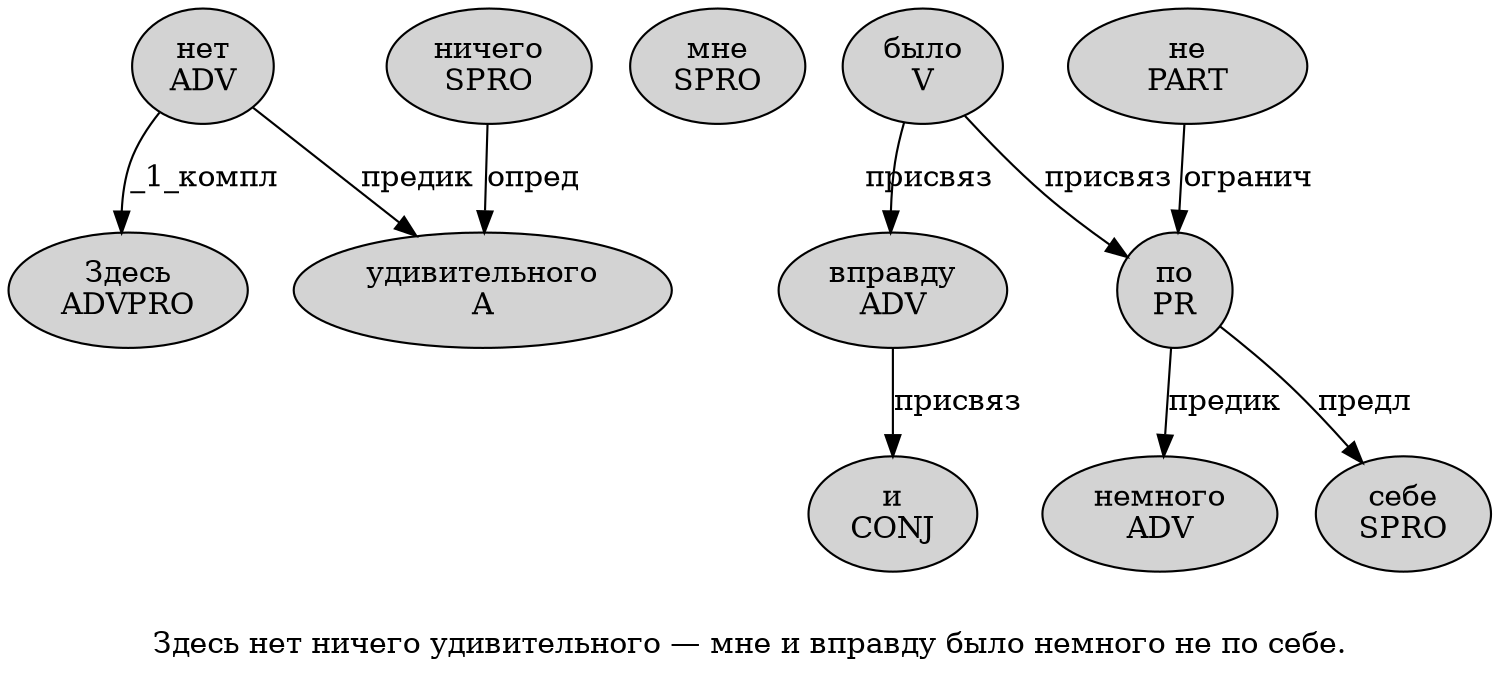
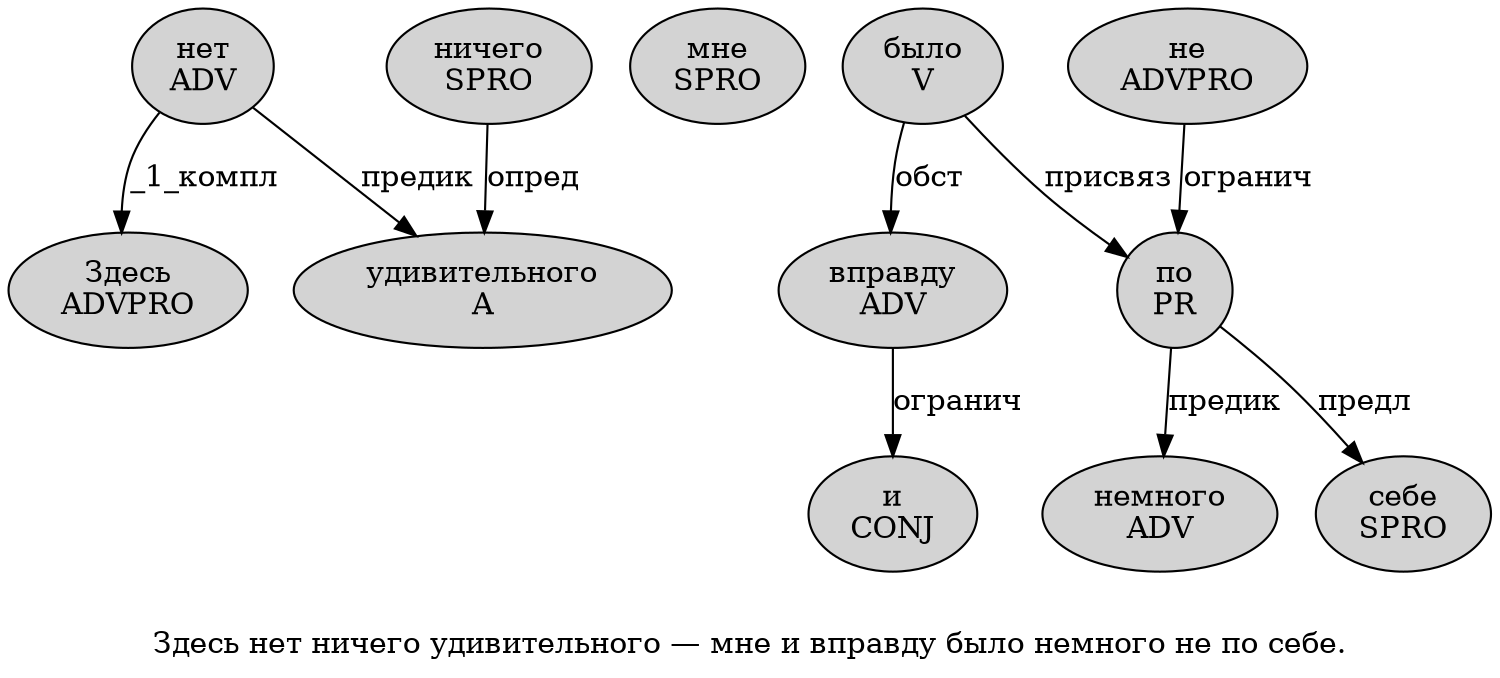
node "не PART": label "не PART" -> "не ADVPRO"
edge "было V" -> "вправду ADV": label "присвяз" -> "обст"
edge "вправду ADV" -> "и CONJ": label "присвяз" -> "огранич"
